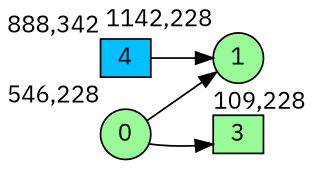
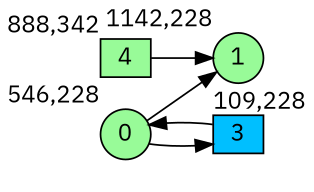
node "4 888,342": fillcolor deepskyblue -> palegreen
edge "3 109,228" -> "0 546,228": added
node "3 109,228": fillcolor palegreen -> deepskyblue
